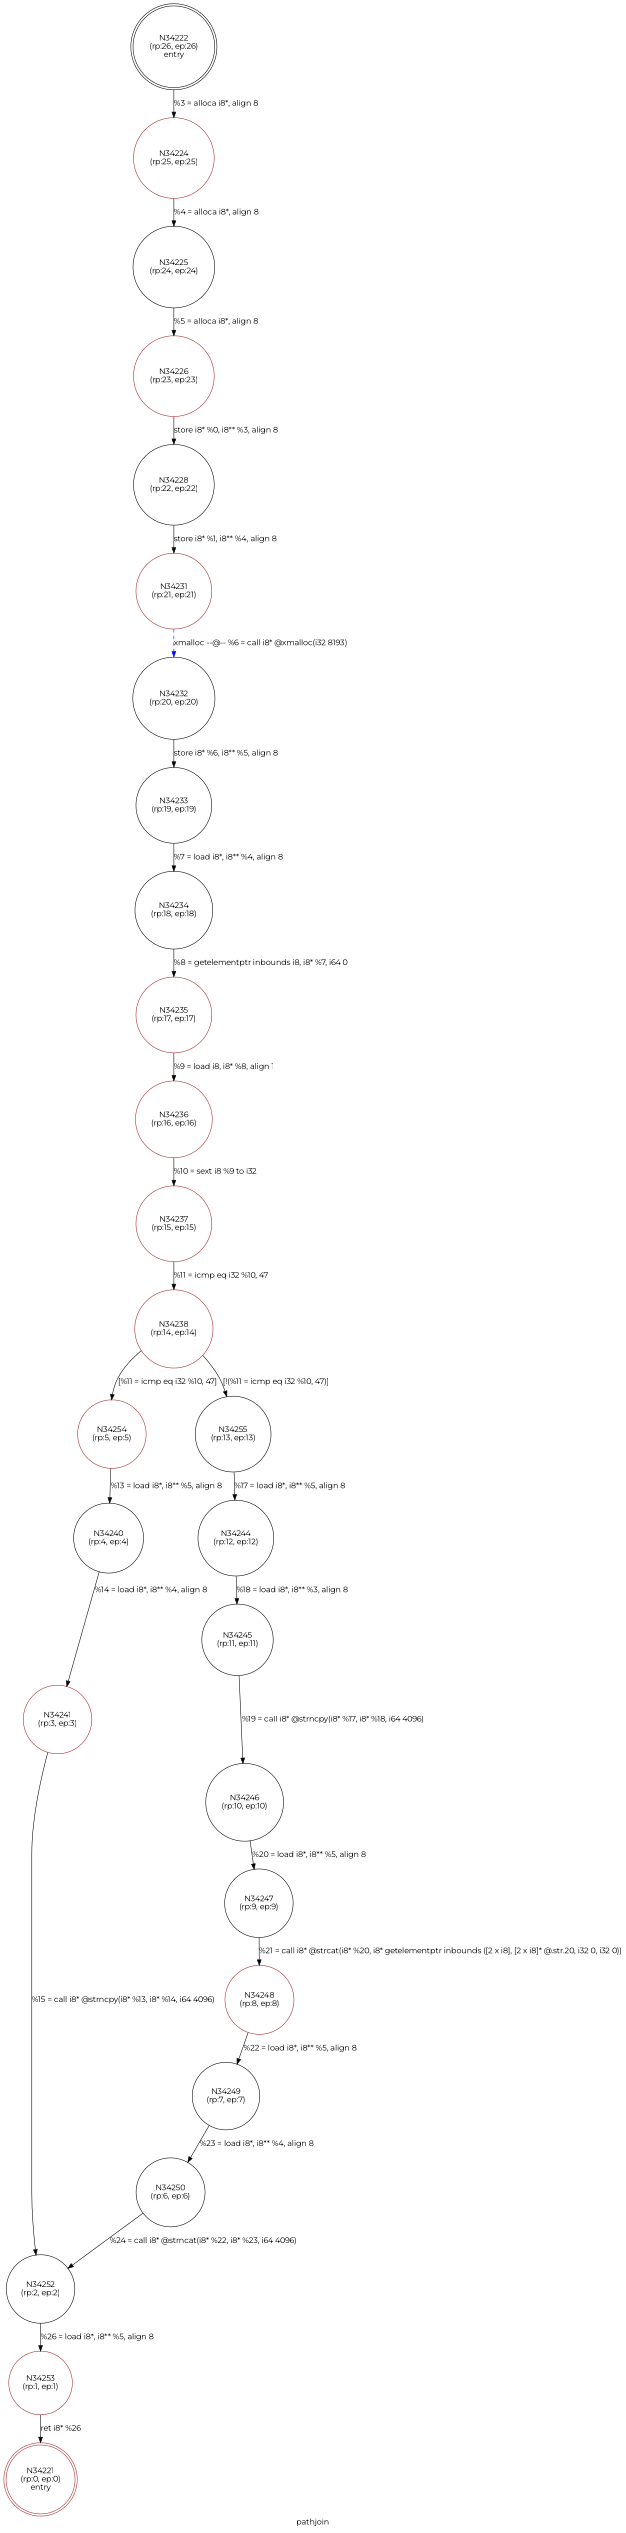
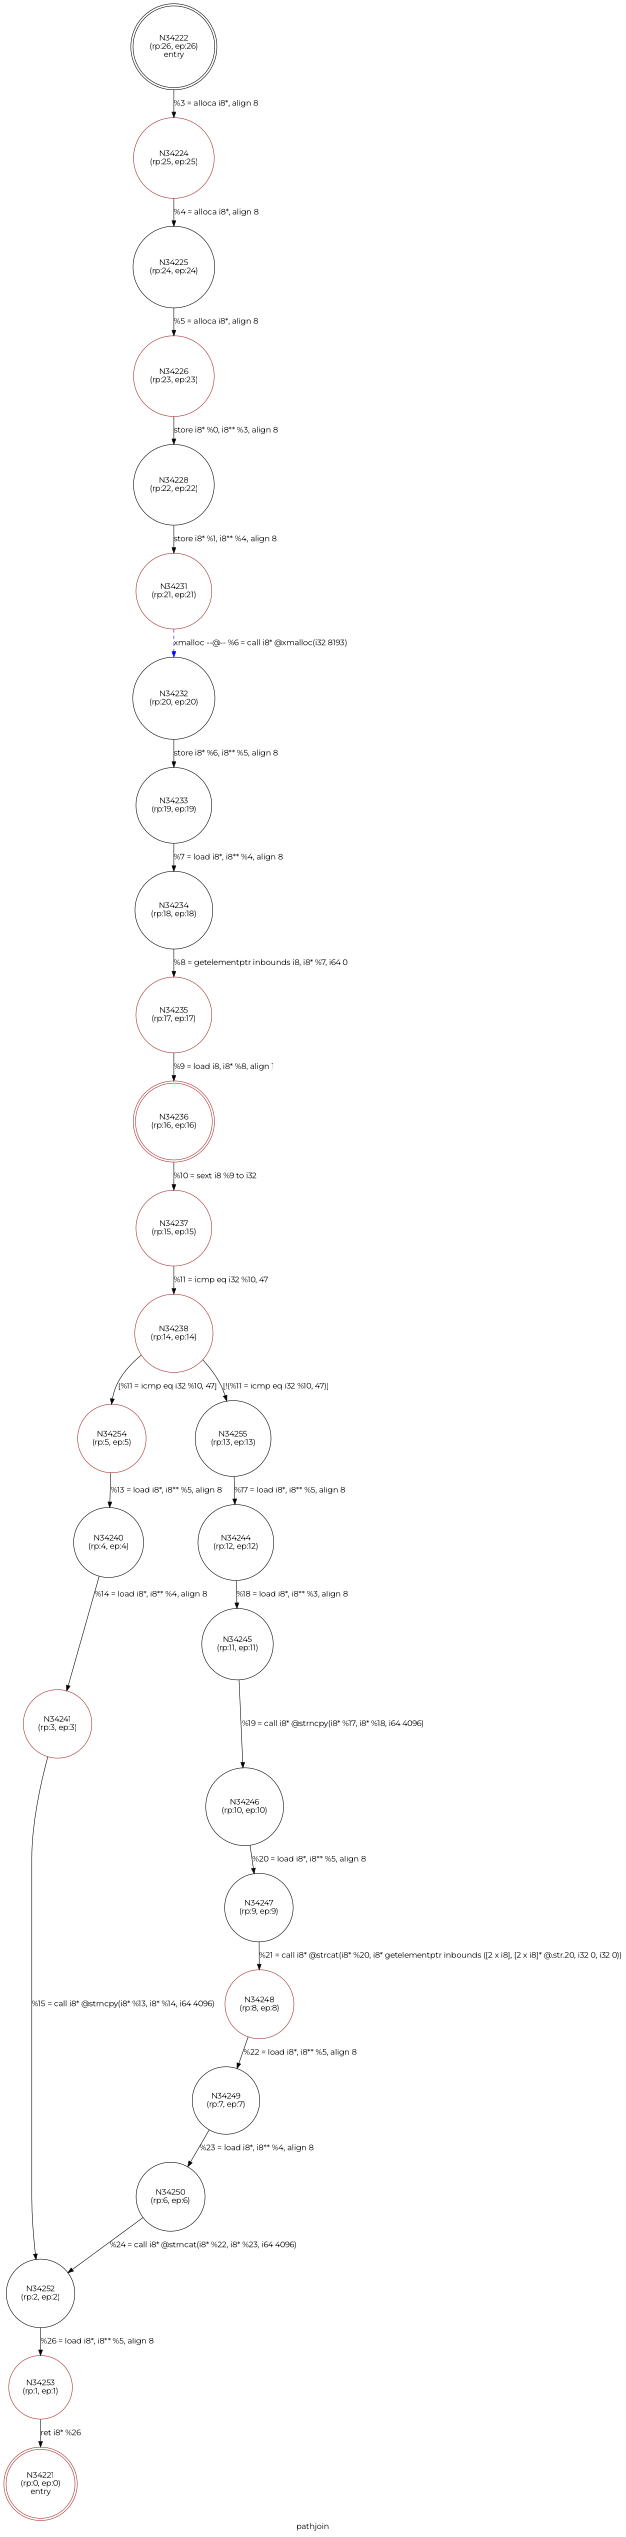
node "N34236 (rp:16, ep:16)": shape circle -> doublecircle
